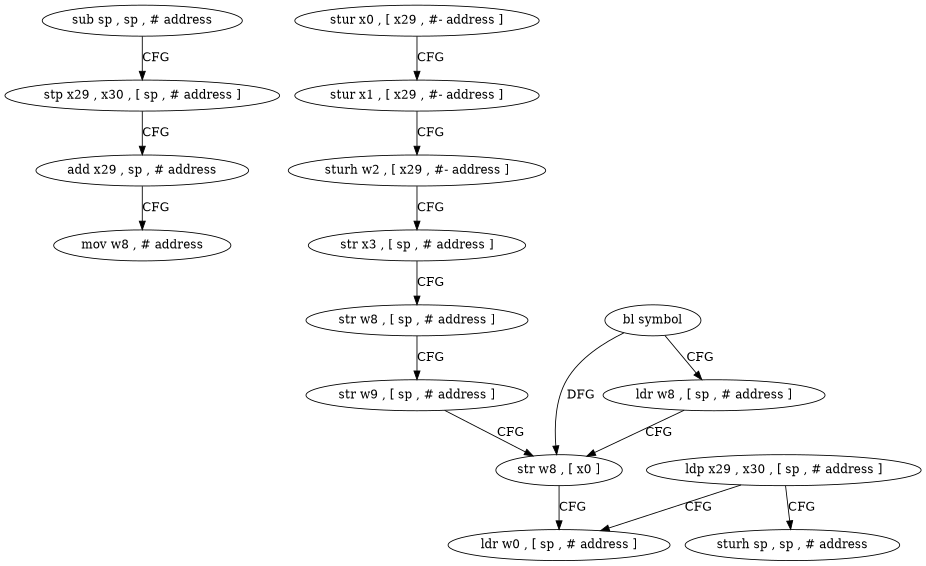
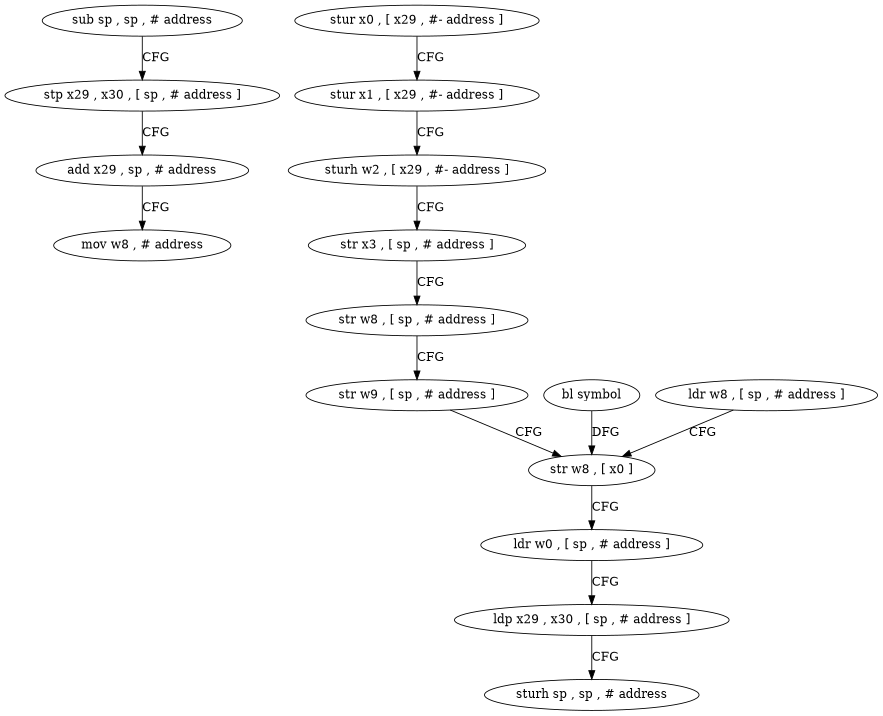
edge "bl symbol" -> "ldr w8 , [ sp , # address ]": removed, label "CFG"
edge "ldp x29 , x30 , [ sp , # address ]" -> "ldr w0 , [ sp , # address ]": reversed
